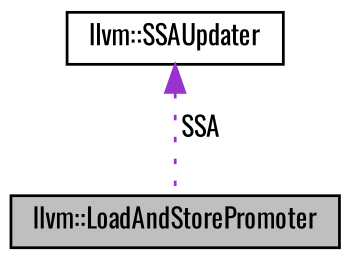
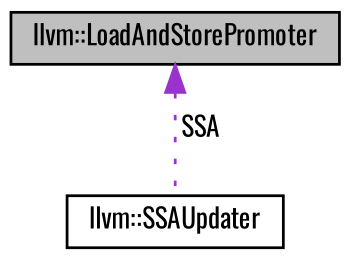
edge "llvm::LoadAndStorePromoter" -> "llvm::SSAUpdater": reversed
